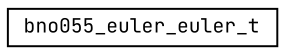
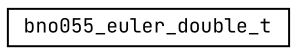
node "bno055_euler_euler_t": label "bno055_euler_euler_t" -> "bno055_euler_double_t"
